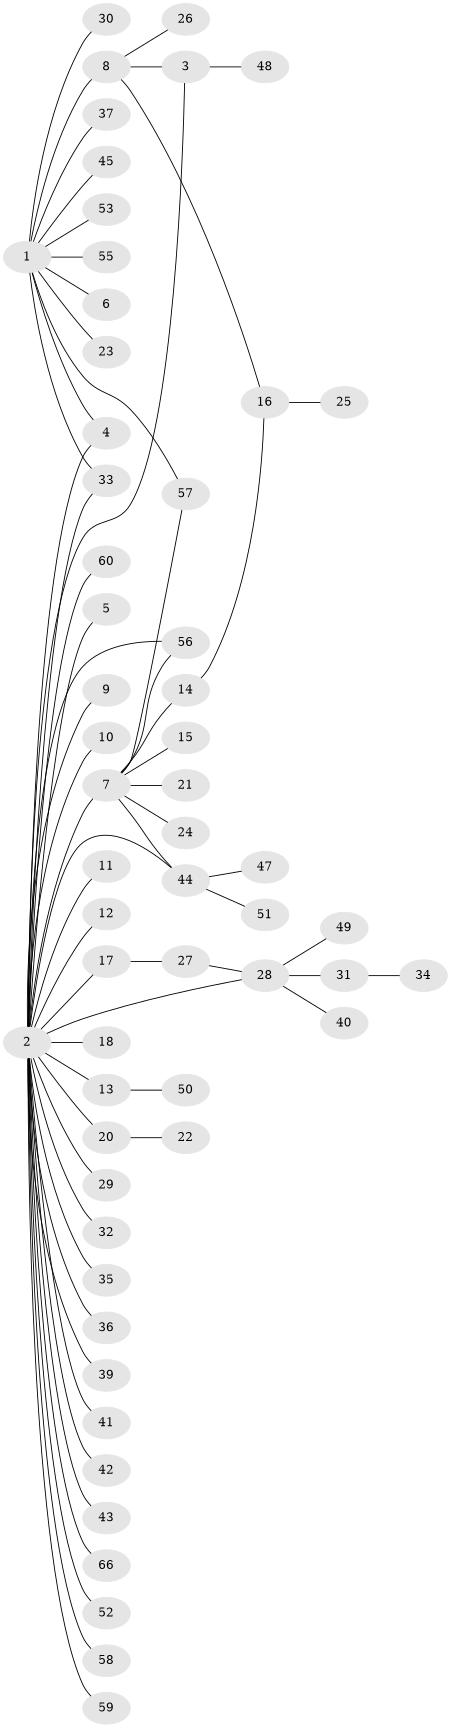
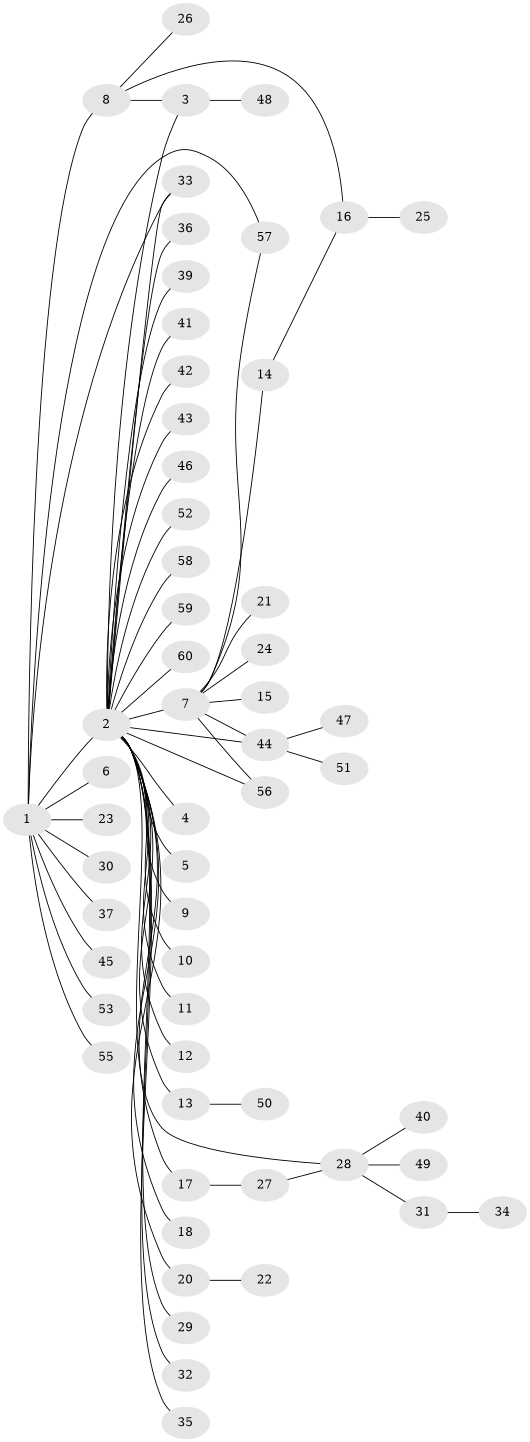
edge "1" -- "4": now "1" -- "2"
node "66": label "66" -> "46"
